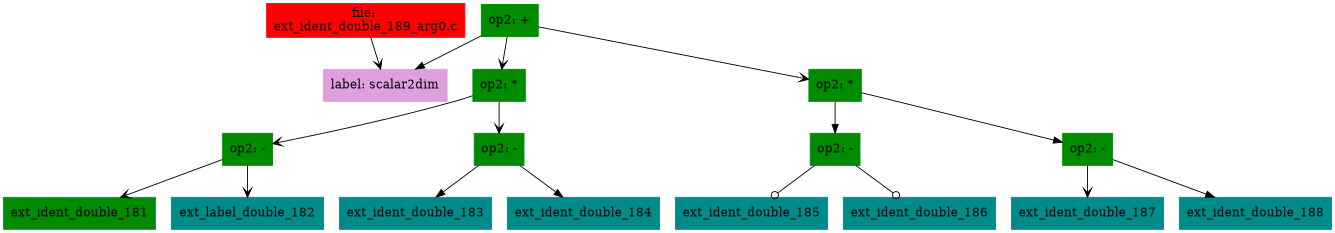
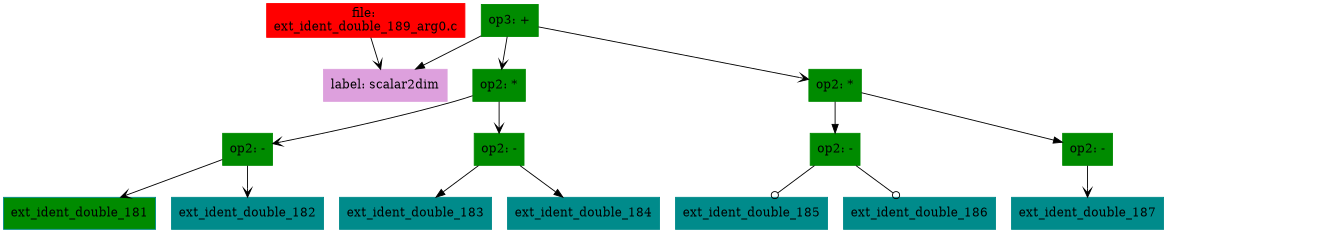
node "op2: +": label "op2: +" -> "op3: +"
node "ext_label_double_182": label "ext_label_double_182" -> "ext_ident_double_182"
node "ext_ident_double_188": removed
